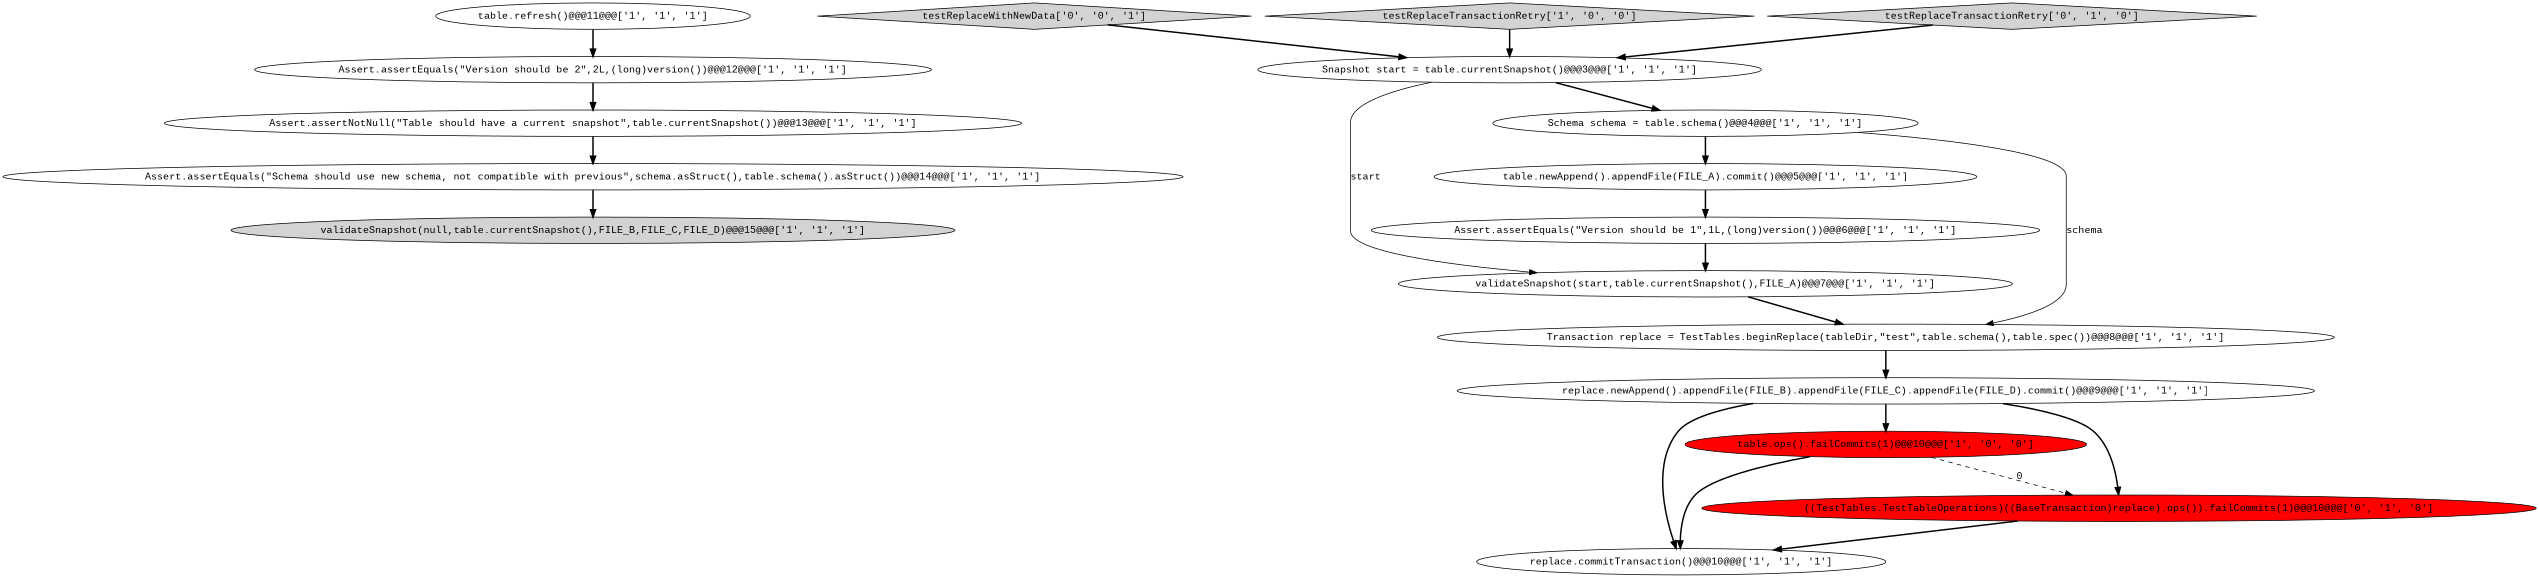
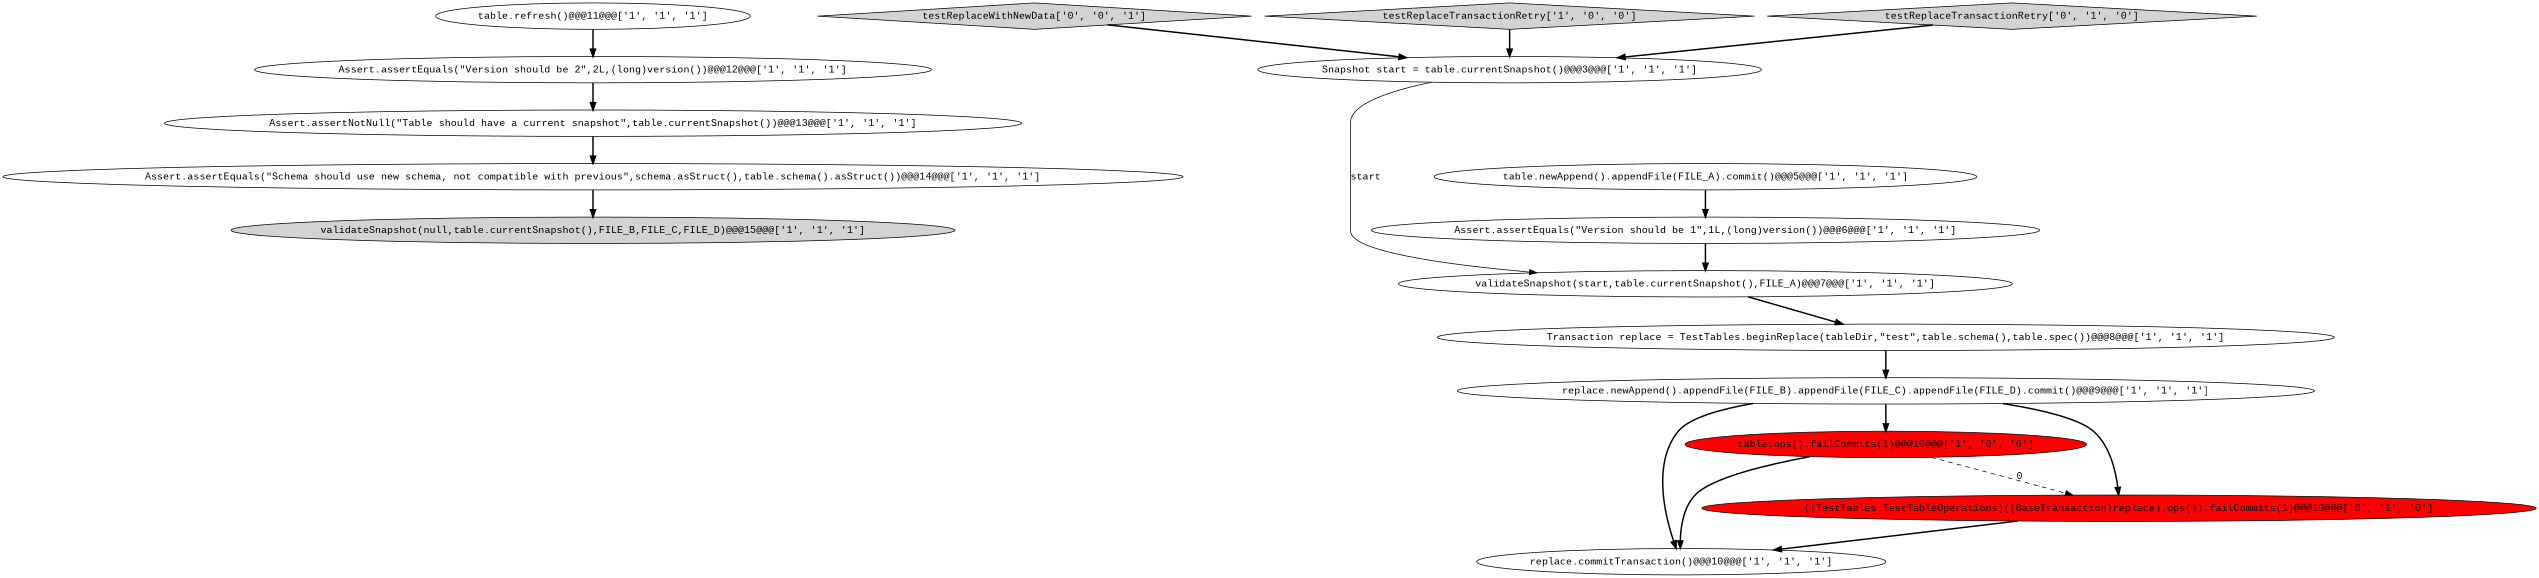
node "Schema schema = table.schema()@@@4@@@['1', '1', '1']": removed
